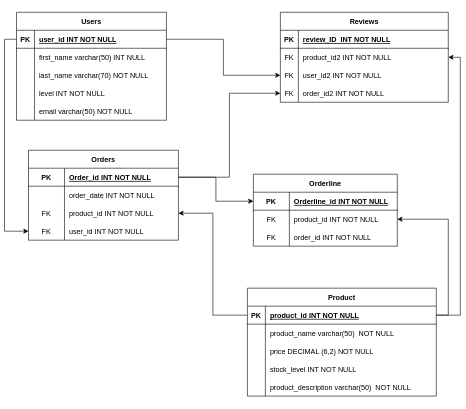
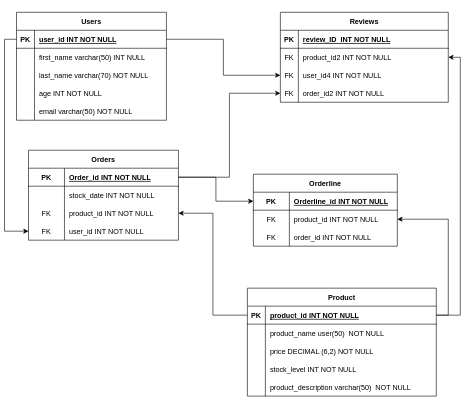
node "user_id2 INT NOT NULL": label "user_id2 INT NOT NULL" -> "user_id4 INT NOT NULL"
node "level INT NOT NULL": label "level INT NOT NULL" -> "age INT NOT NULL"
node "order_date INT NOT NULL": label "order_date INT NOT NULL" -> "stock_date INT NOT NULL"
node "product_name varchar(50) NOT NULL": label "product_name varchar(50) NOT NULL" -> "product_name user(50) NOT NULL"
